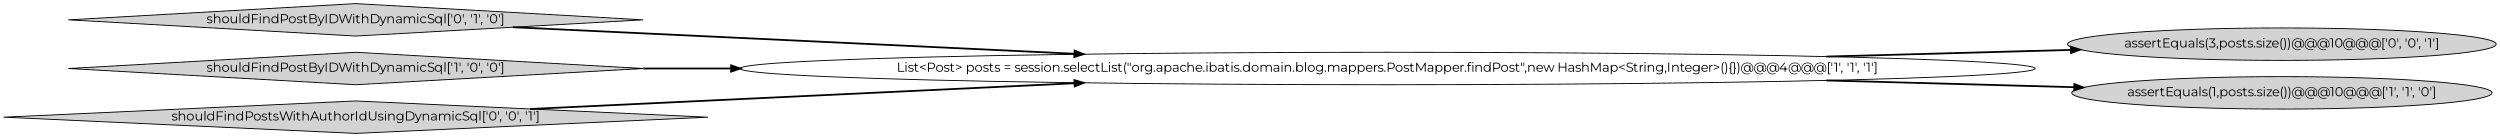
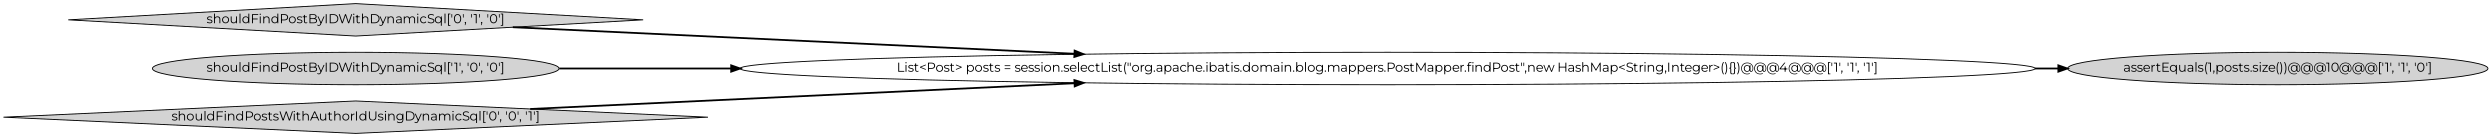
node "assertEquals(3,posts.size())@@@10@@@['0', '0', '1']": removed
node "shouldFindPostByIDWithDynamicSql['1', '0', '0']": shape diamond -> ellipse
